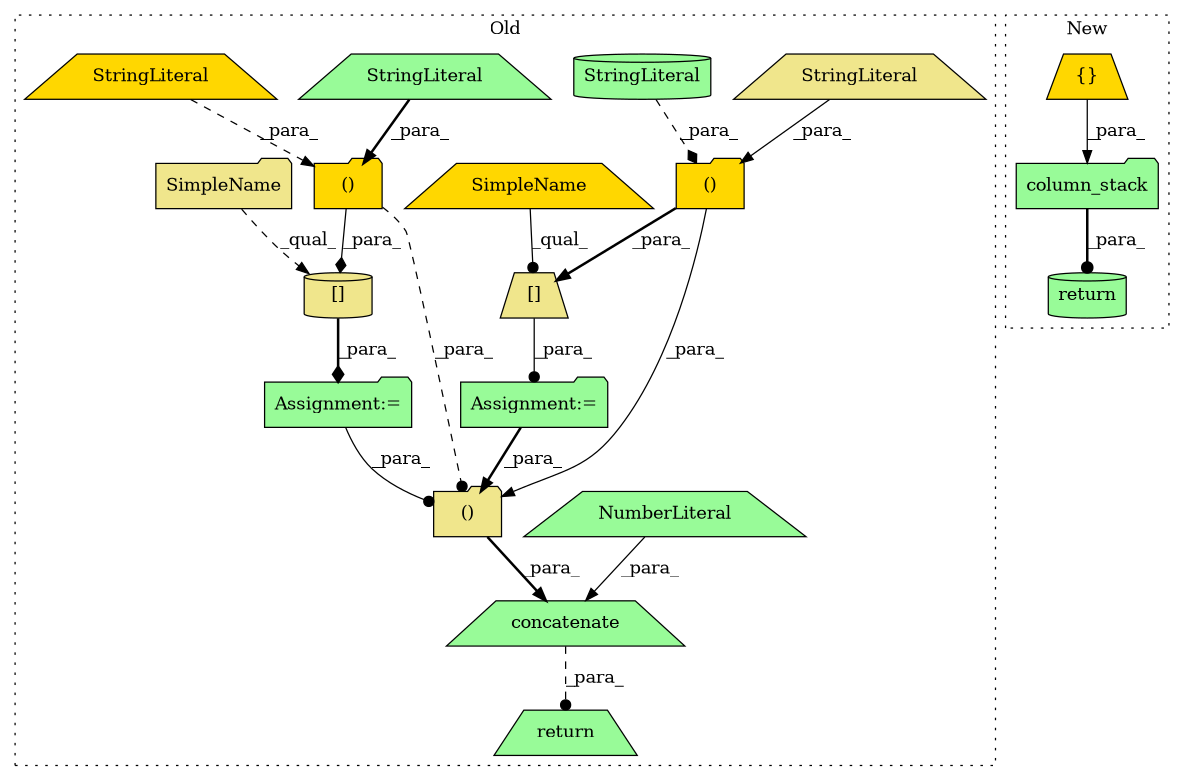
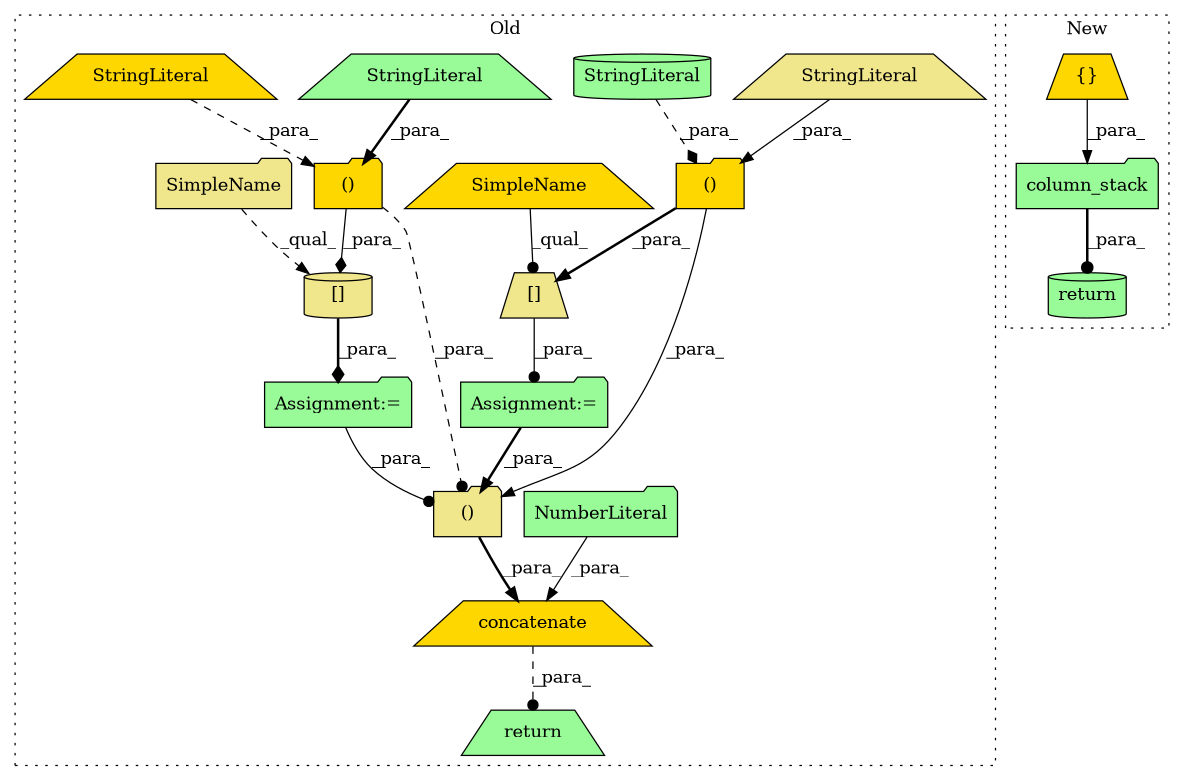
node "NumberLiteral": shape trapezium -> folder
node "concatenate": fillcolor palegreen -> gold
